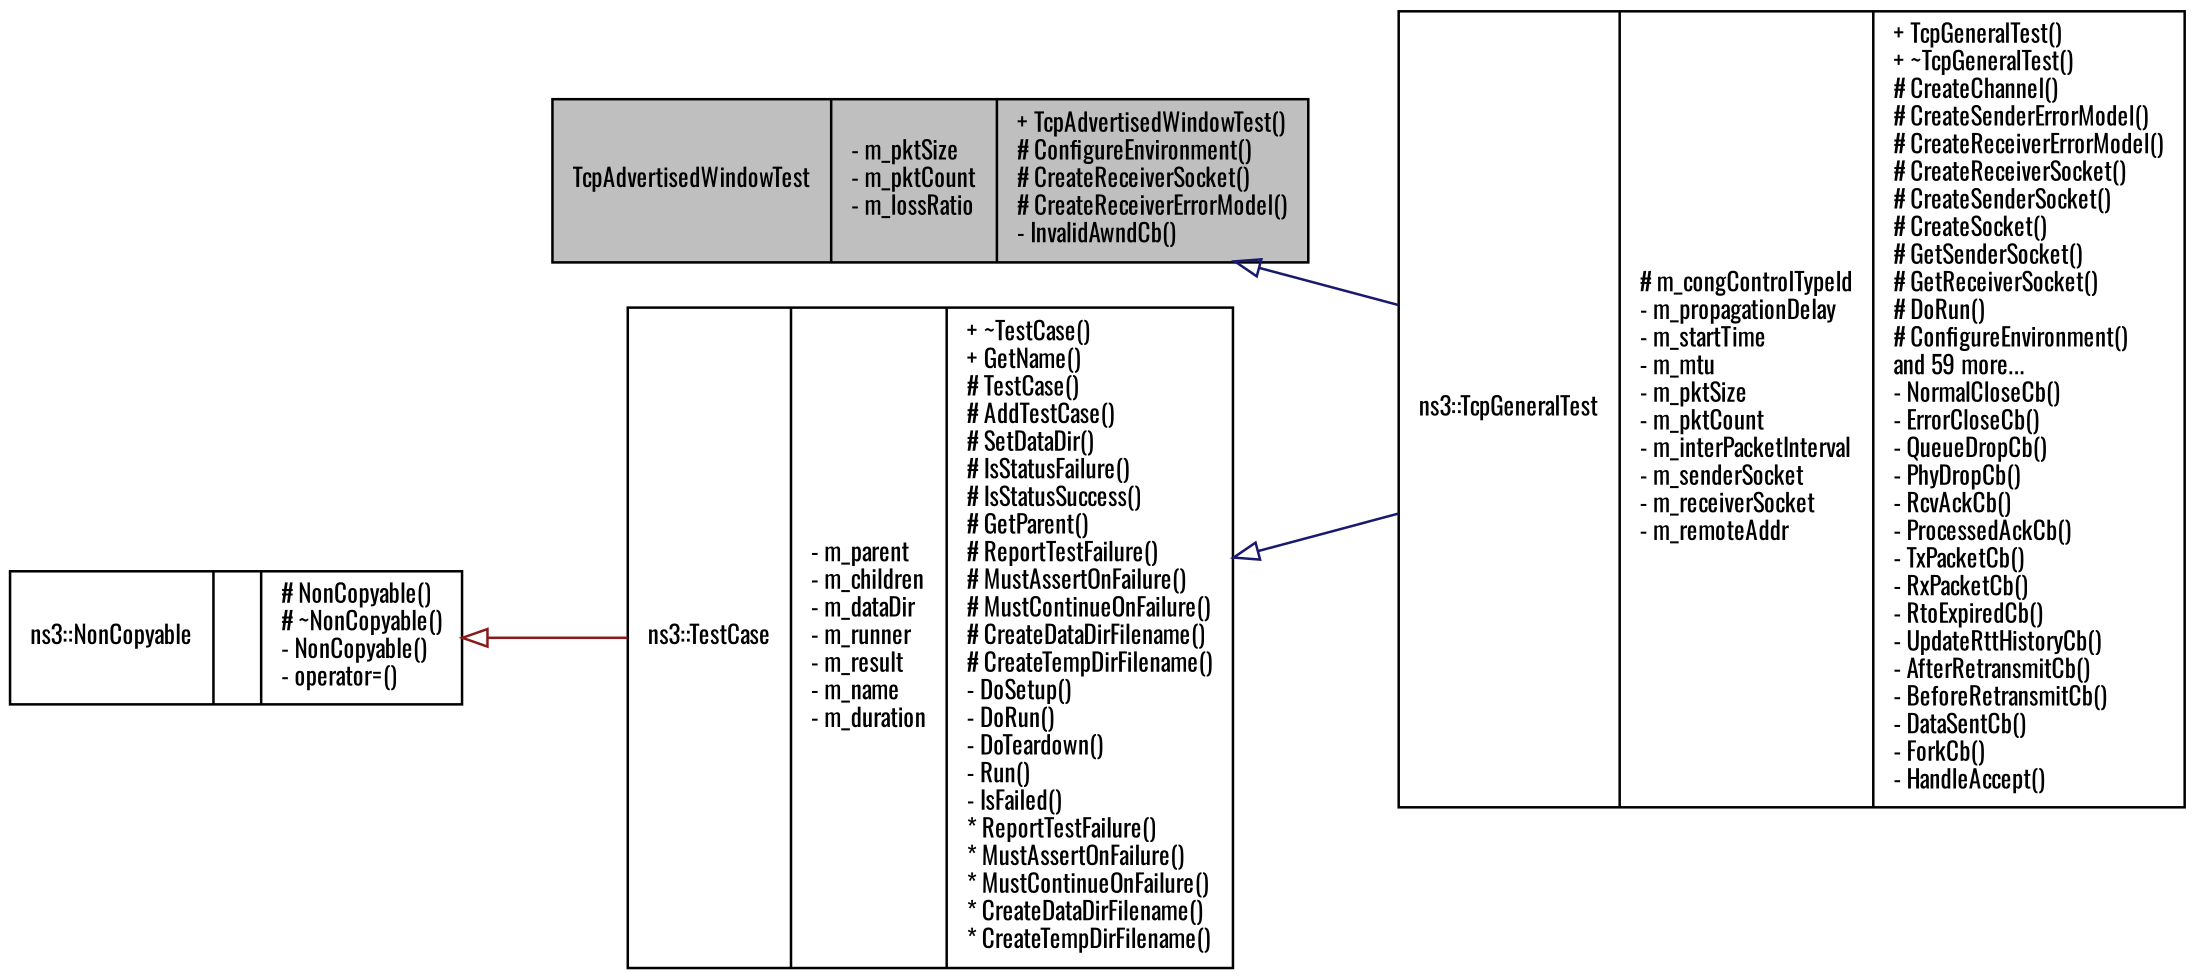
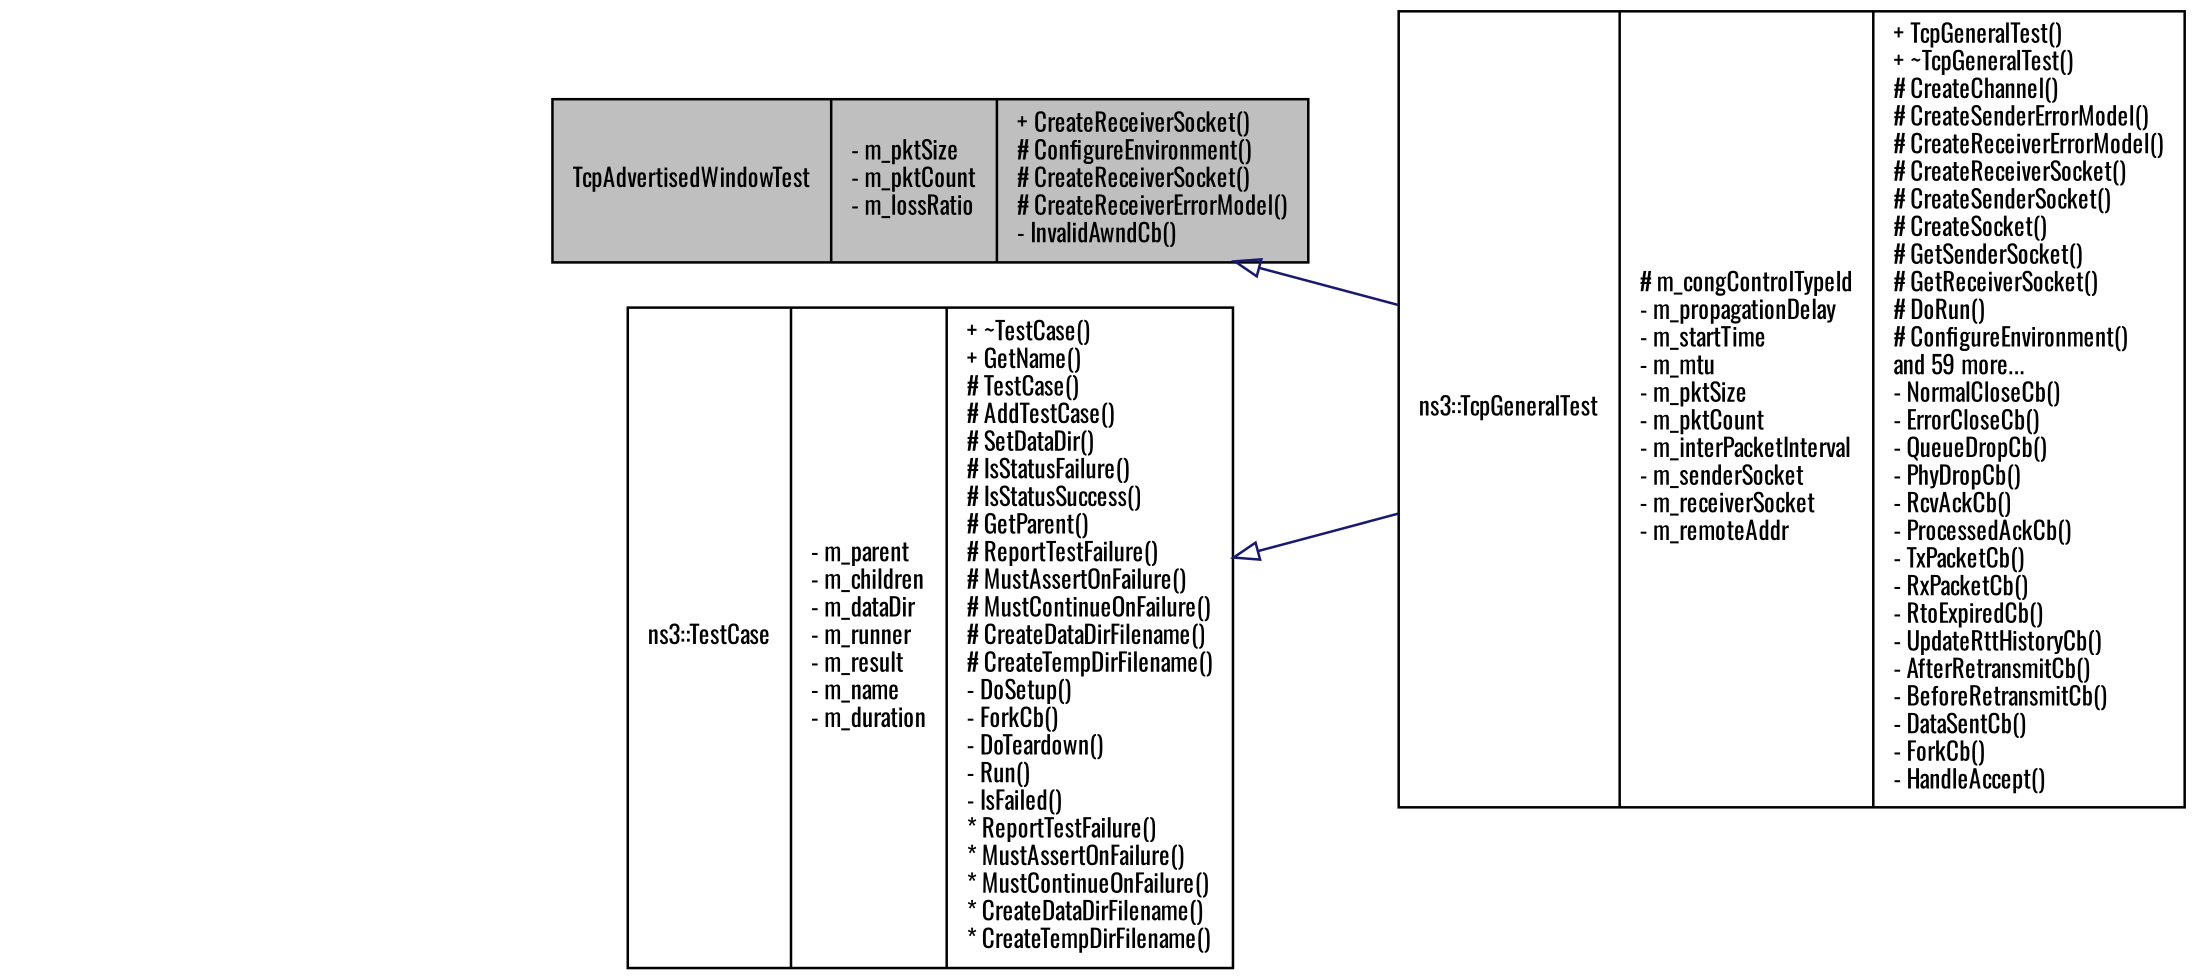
node "TcpAdvertisedWindowTest": text "+ TcpAdvertisedWindowTest()" -> "+ CreateReceiverSocket()"
node "ns3::NonCopyable": removed
node "ns3::TestCase": text "- DoRun()" -> "- ForkCb()"
